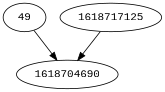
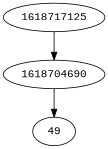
edge "49" -> "1618704690": reversed
